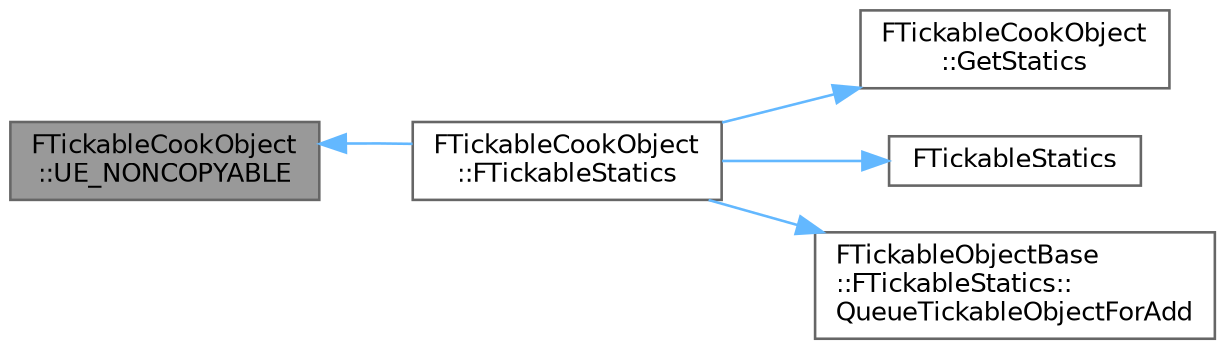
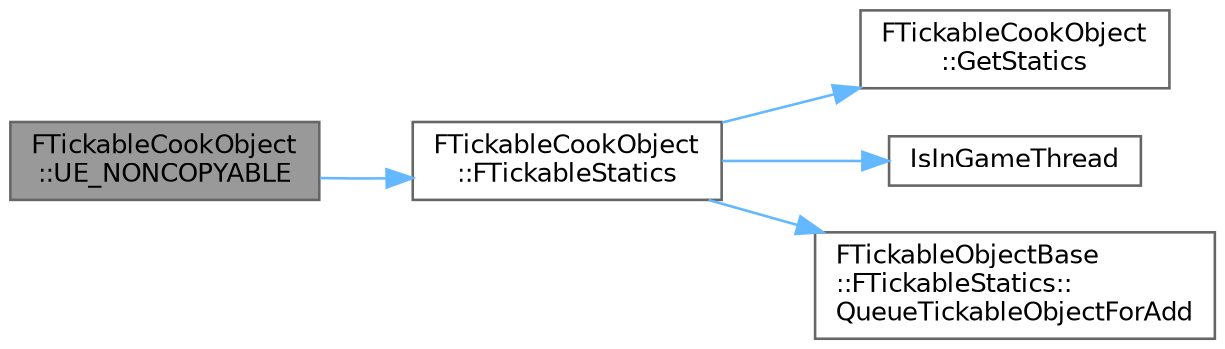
edge "FTickableCookObject ::FTickableStatics" -> "FTickableCookObject ::UE_NONCOPYABLE": reversed
node "FTickableStatics": label "FTickableStatics" -> "IsInGameThread"
